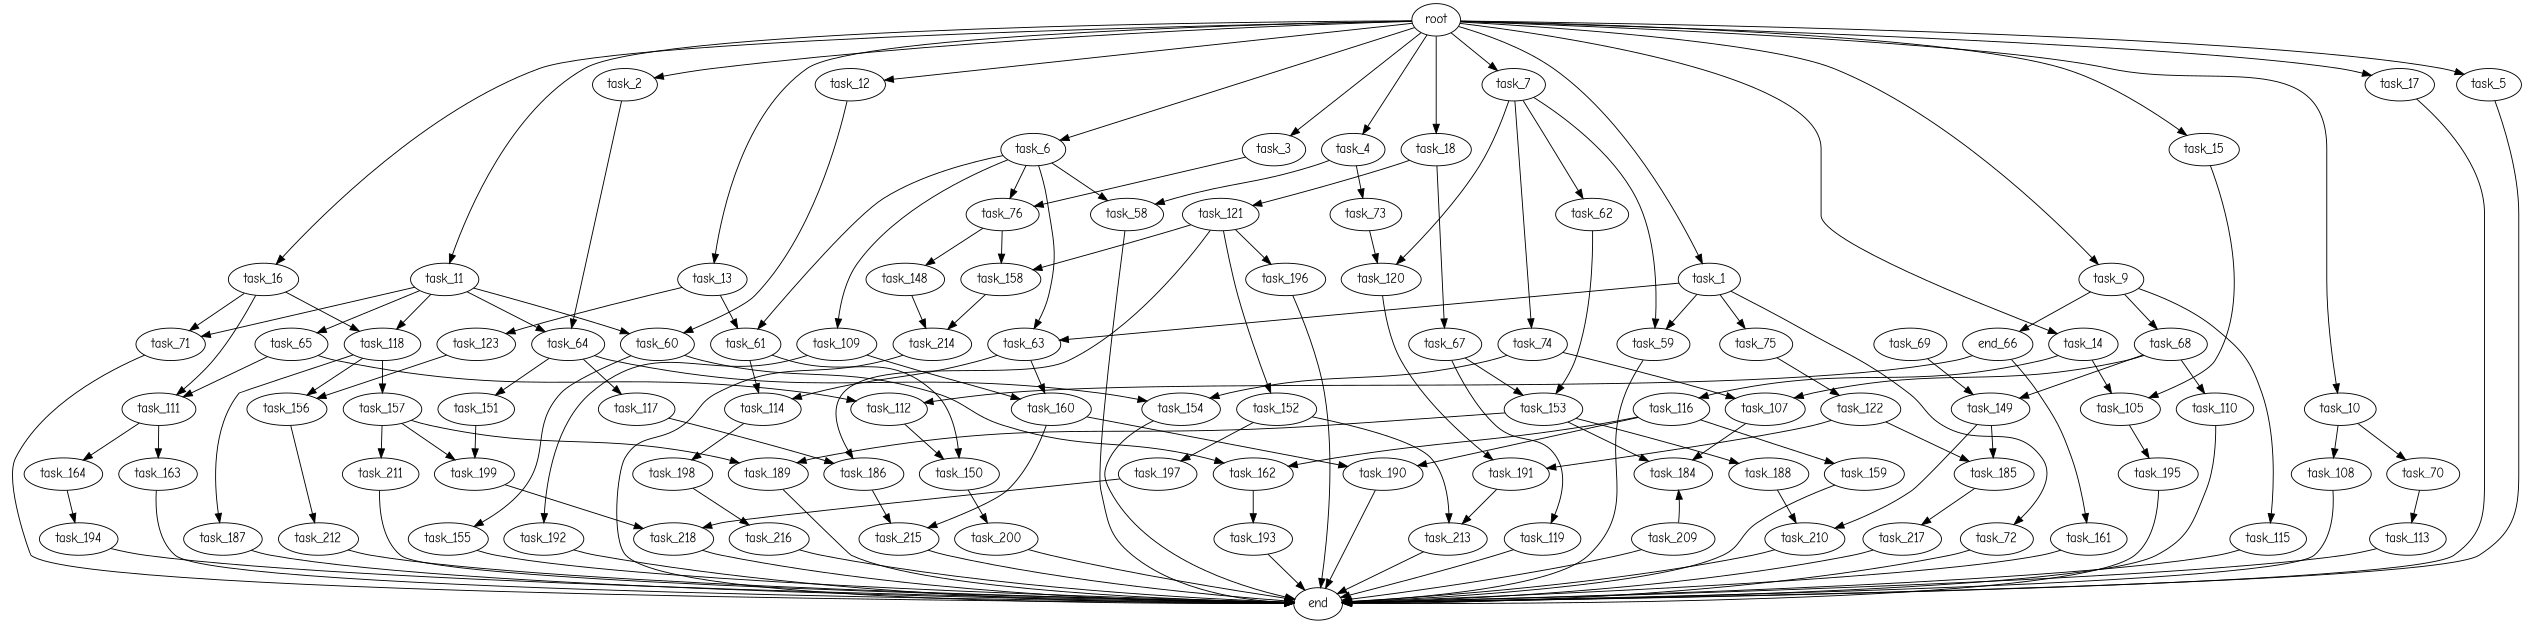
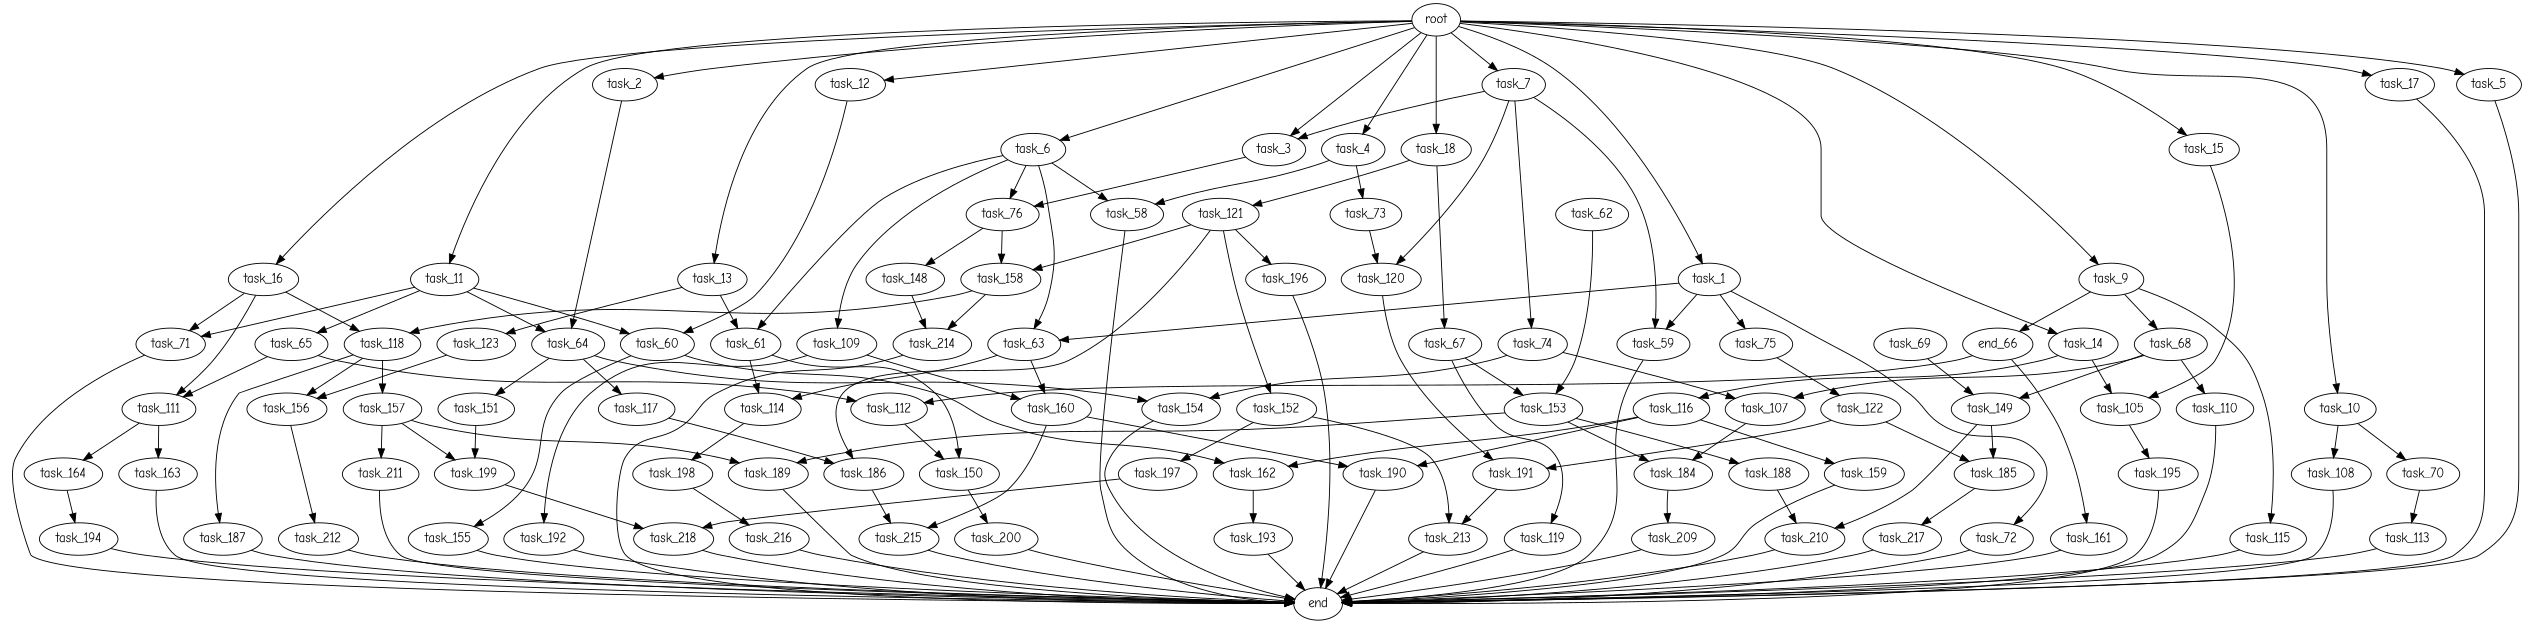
edge "task_7" -> "task_62": now "task_7" -> "task_3"
edge "task_11" -> "task_118": now "task_158" -> "task_118"
edge "task_209" -> "task_184": reversed
